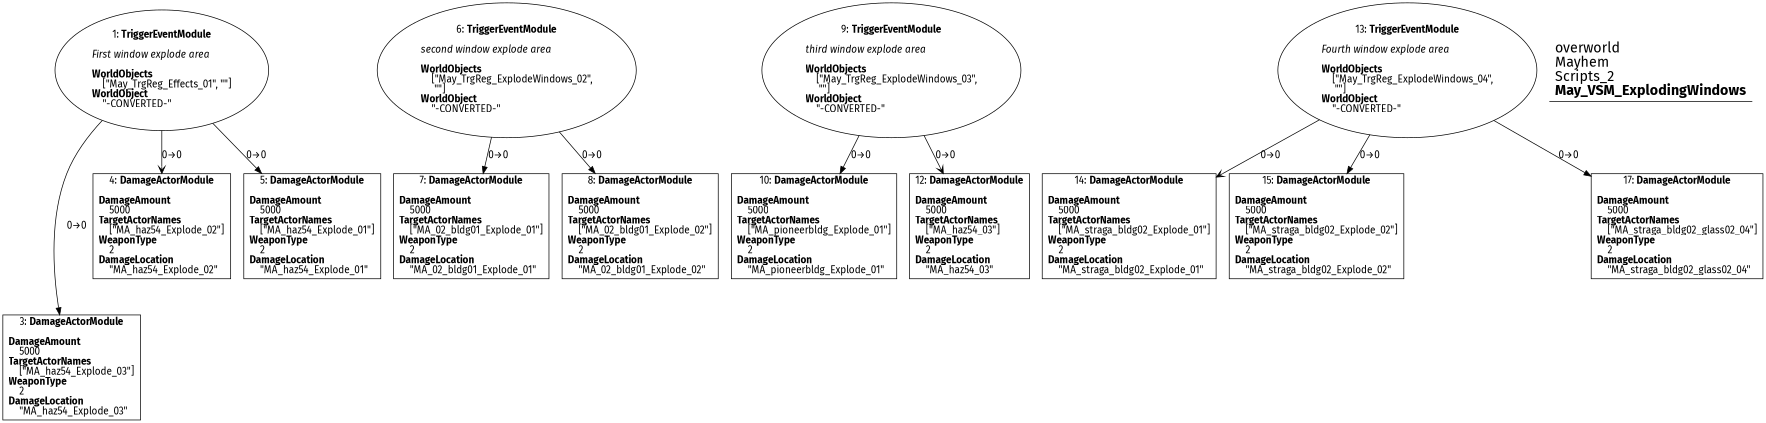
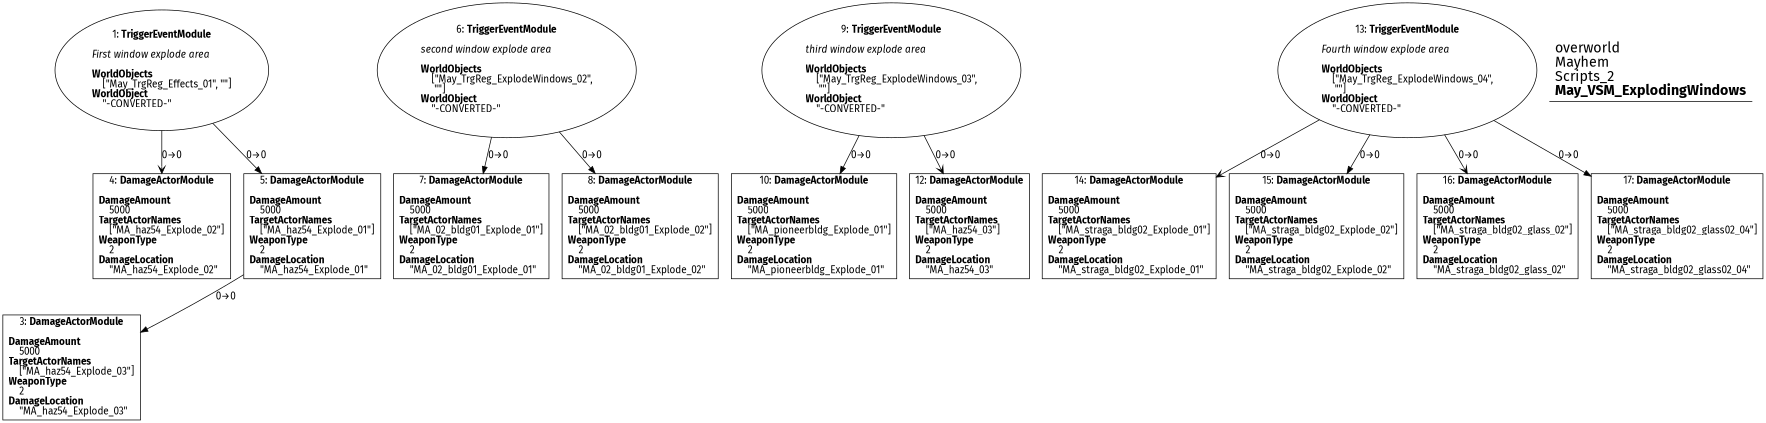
edge "1:" -> "3:": now "5:" -> "3:"
node "16:": added
